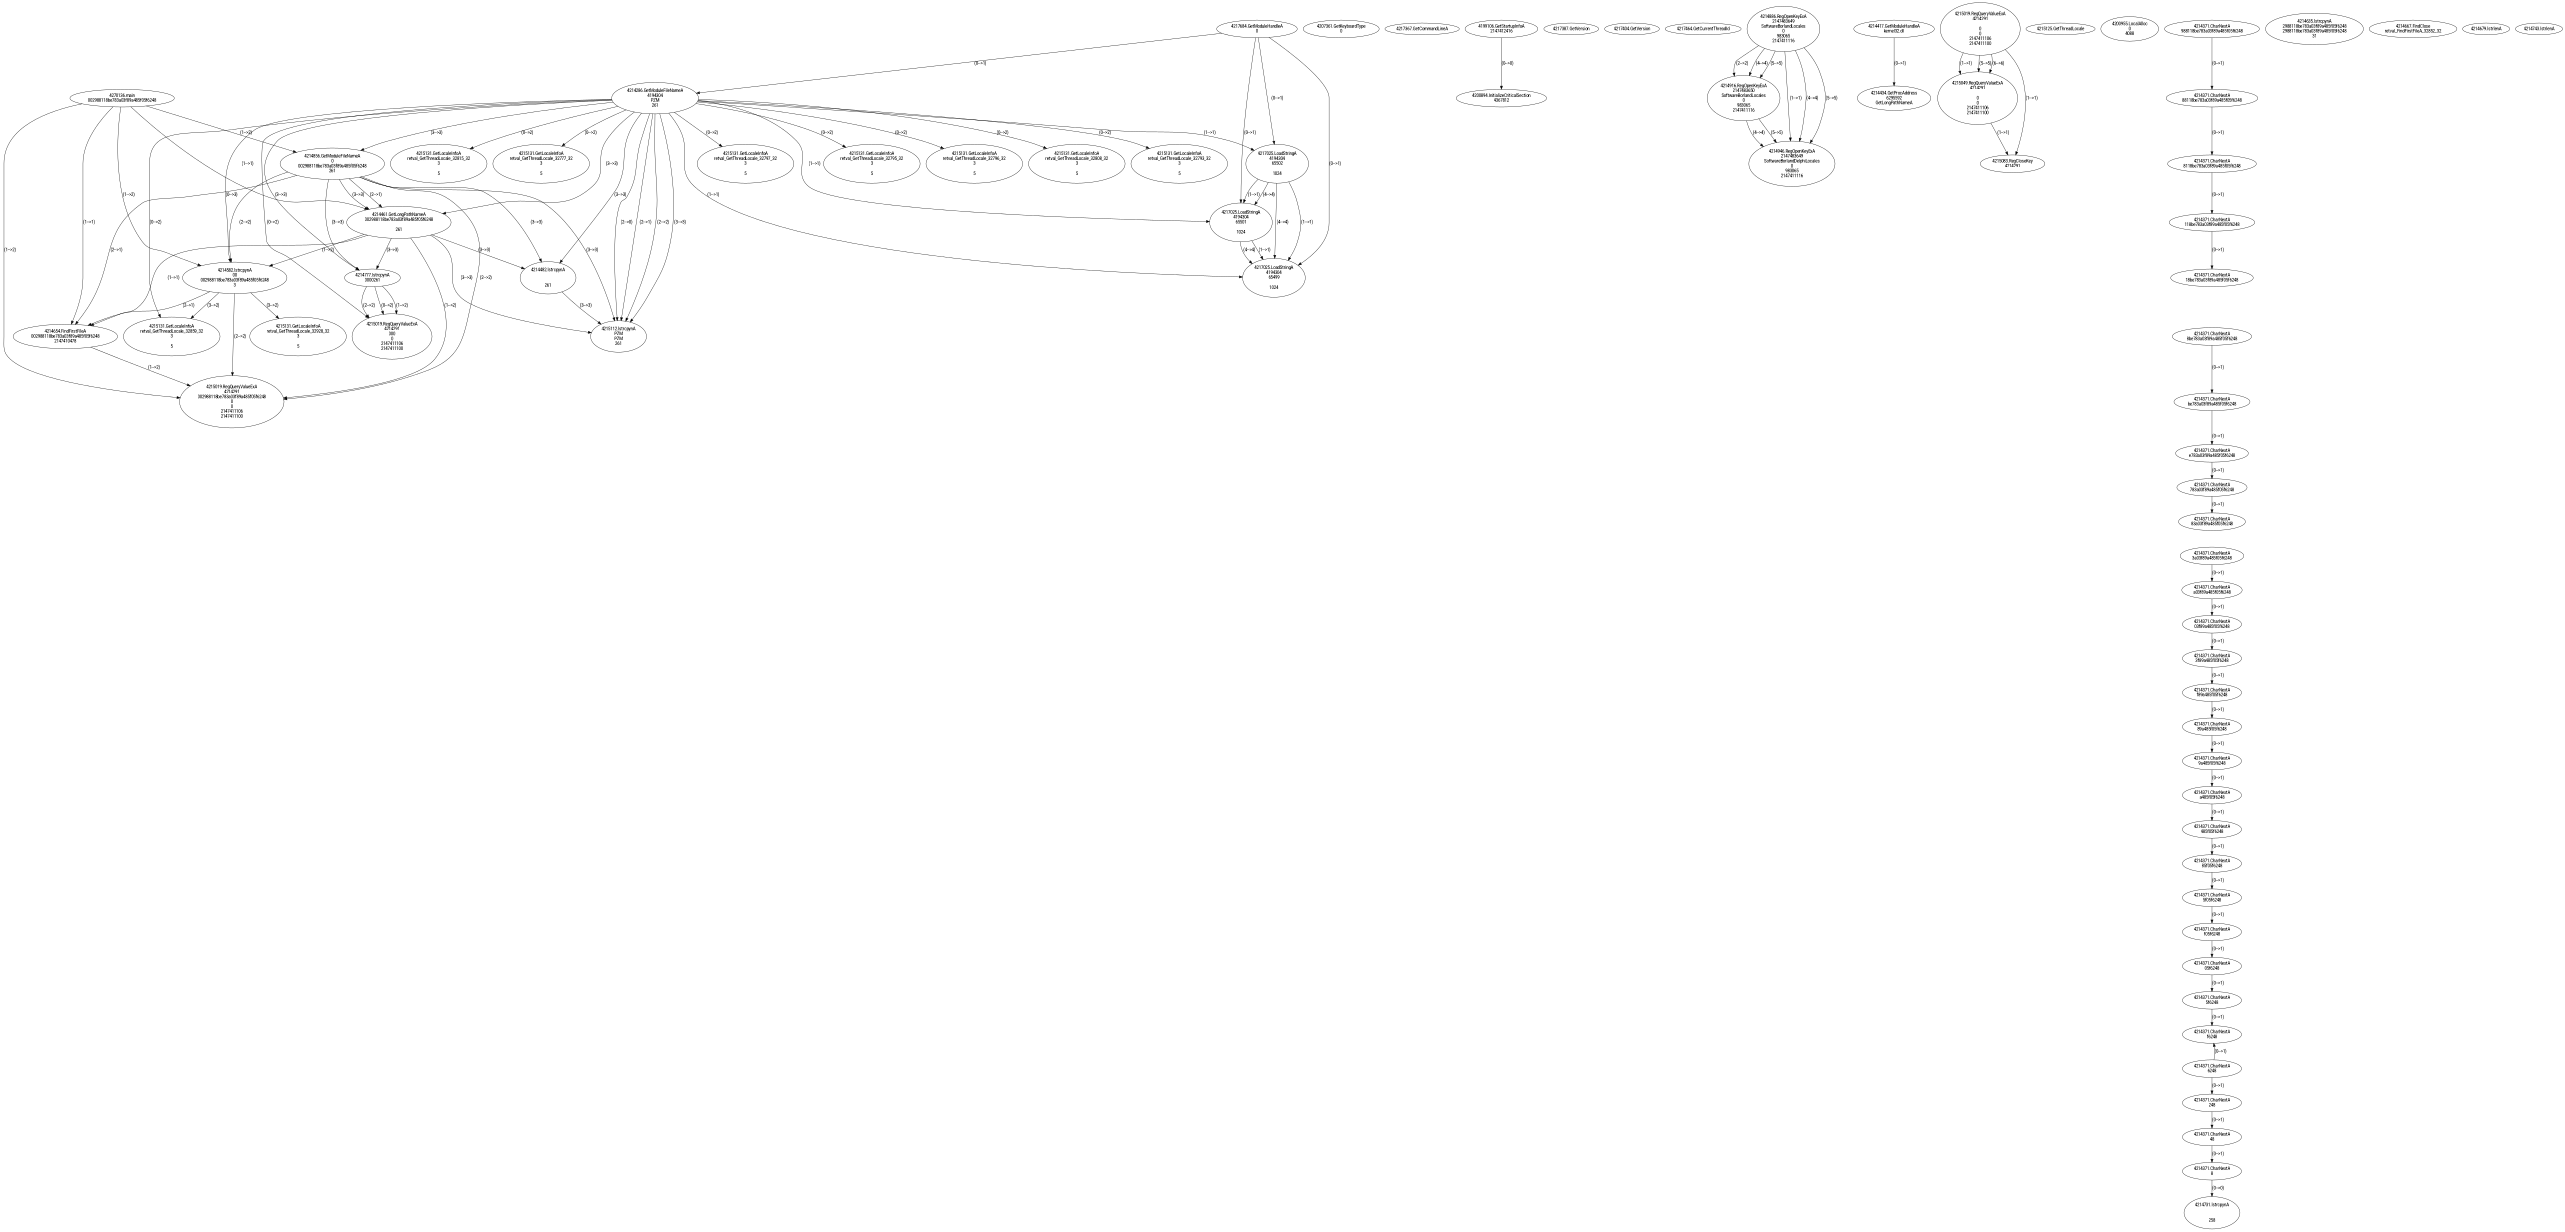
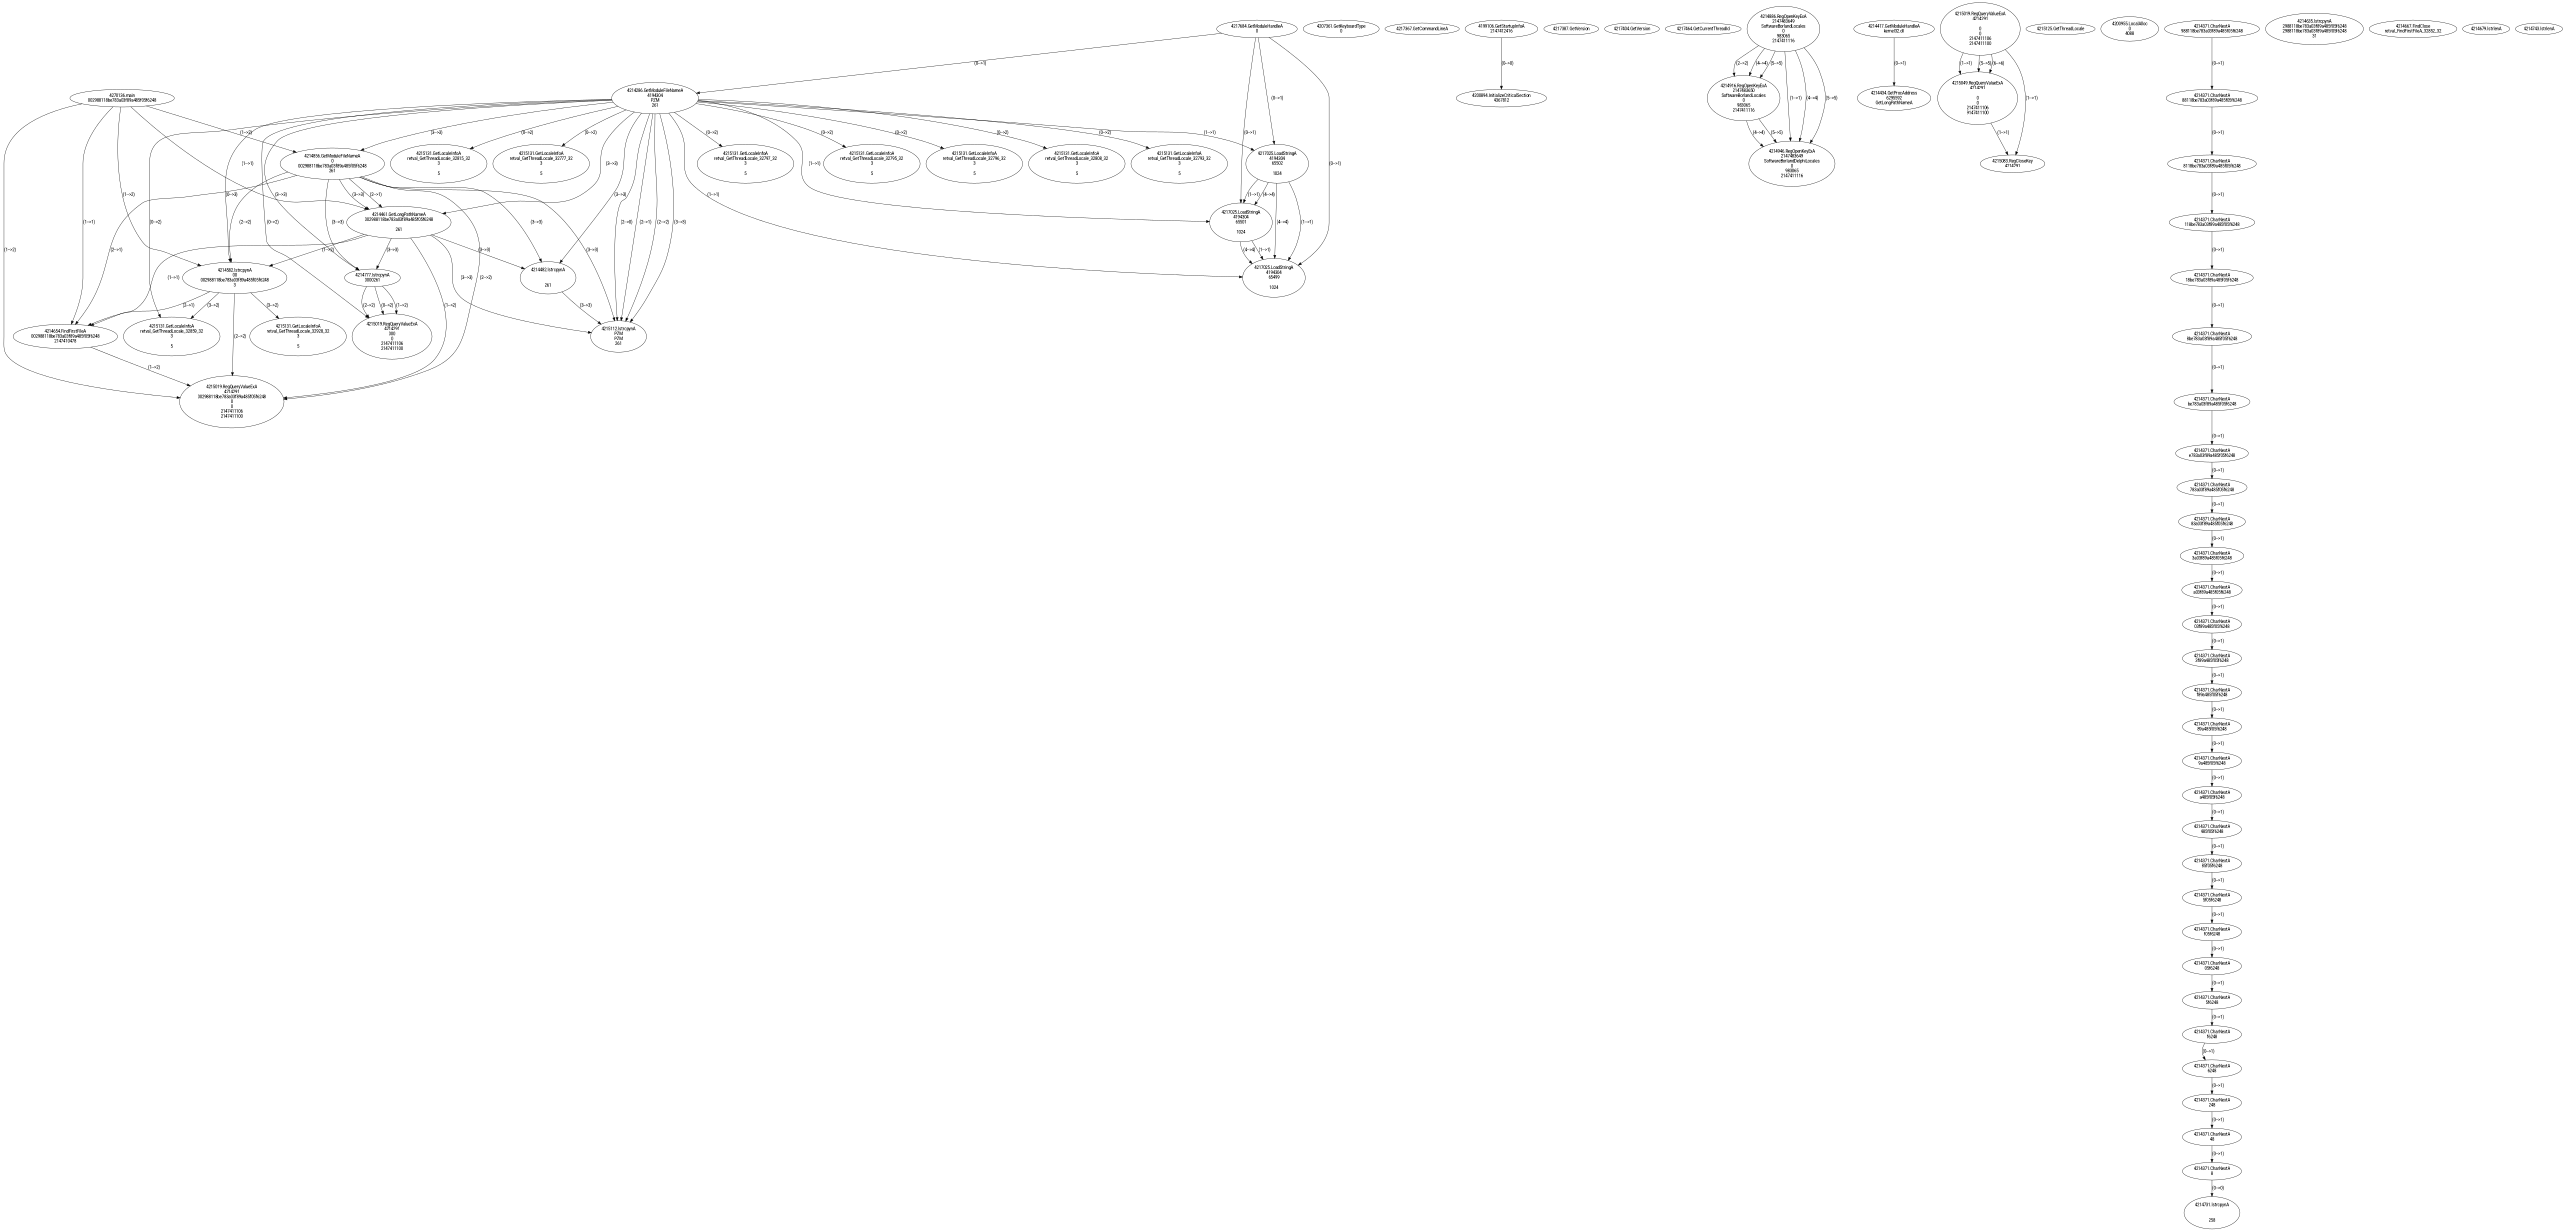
node "4215049.RegQueryValueExA 4214291 0 0 2147411106 2147411100": label "4215049.RegQueryValueExA 4214291 0 0 2147411106 2147411100" -> "4215049.RegQueryValueExA 4214291 0 0 2147411106 9147411100"
edge "4214371.CharNextA 18be783a03f89a485f05f6248" -> "4214371.CharNextA 8be783a03f89a485f05f6248": added, label "(0-->1)"
edge "4214371.CharNextA 83a03f89a485f05f6248" -> "4214371.CharNextA 3a03f89a485f05f6248": added, label "(0-->1)"
edge "4214371.CharNextA 6248" -> "4214371.CharNextA f6248": reversed
